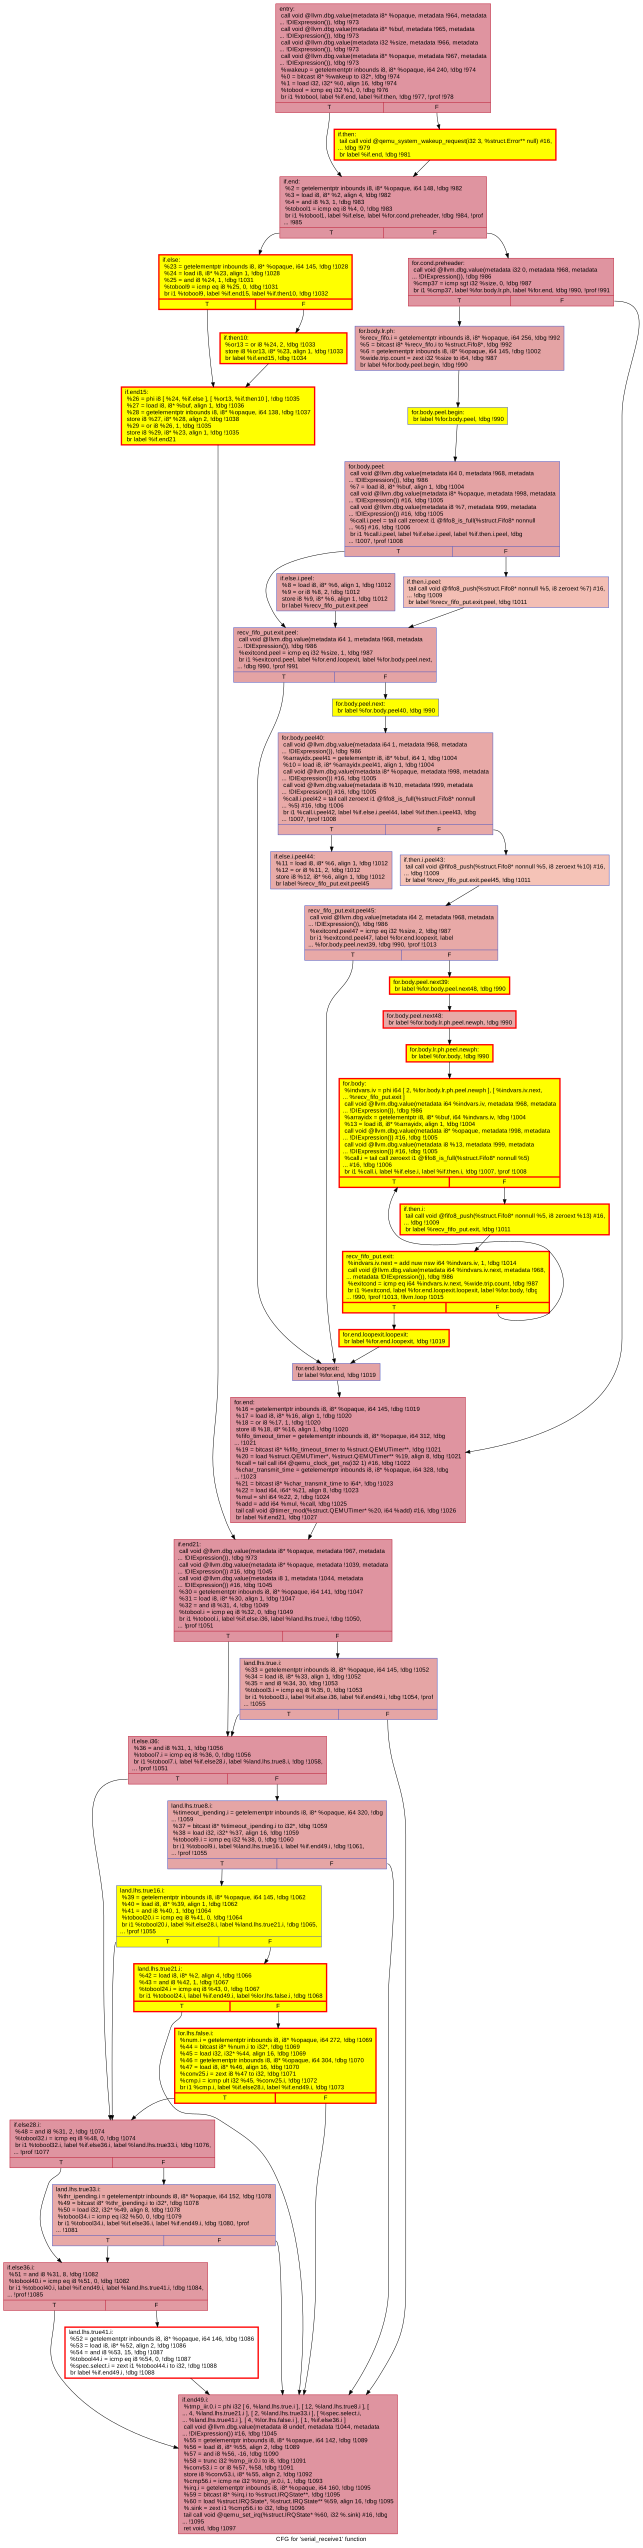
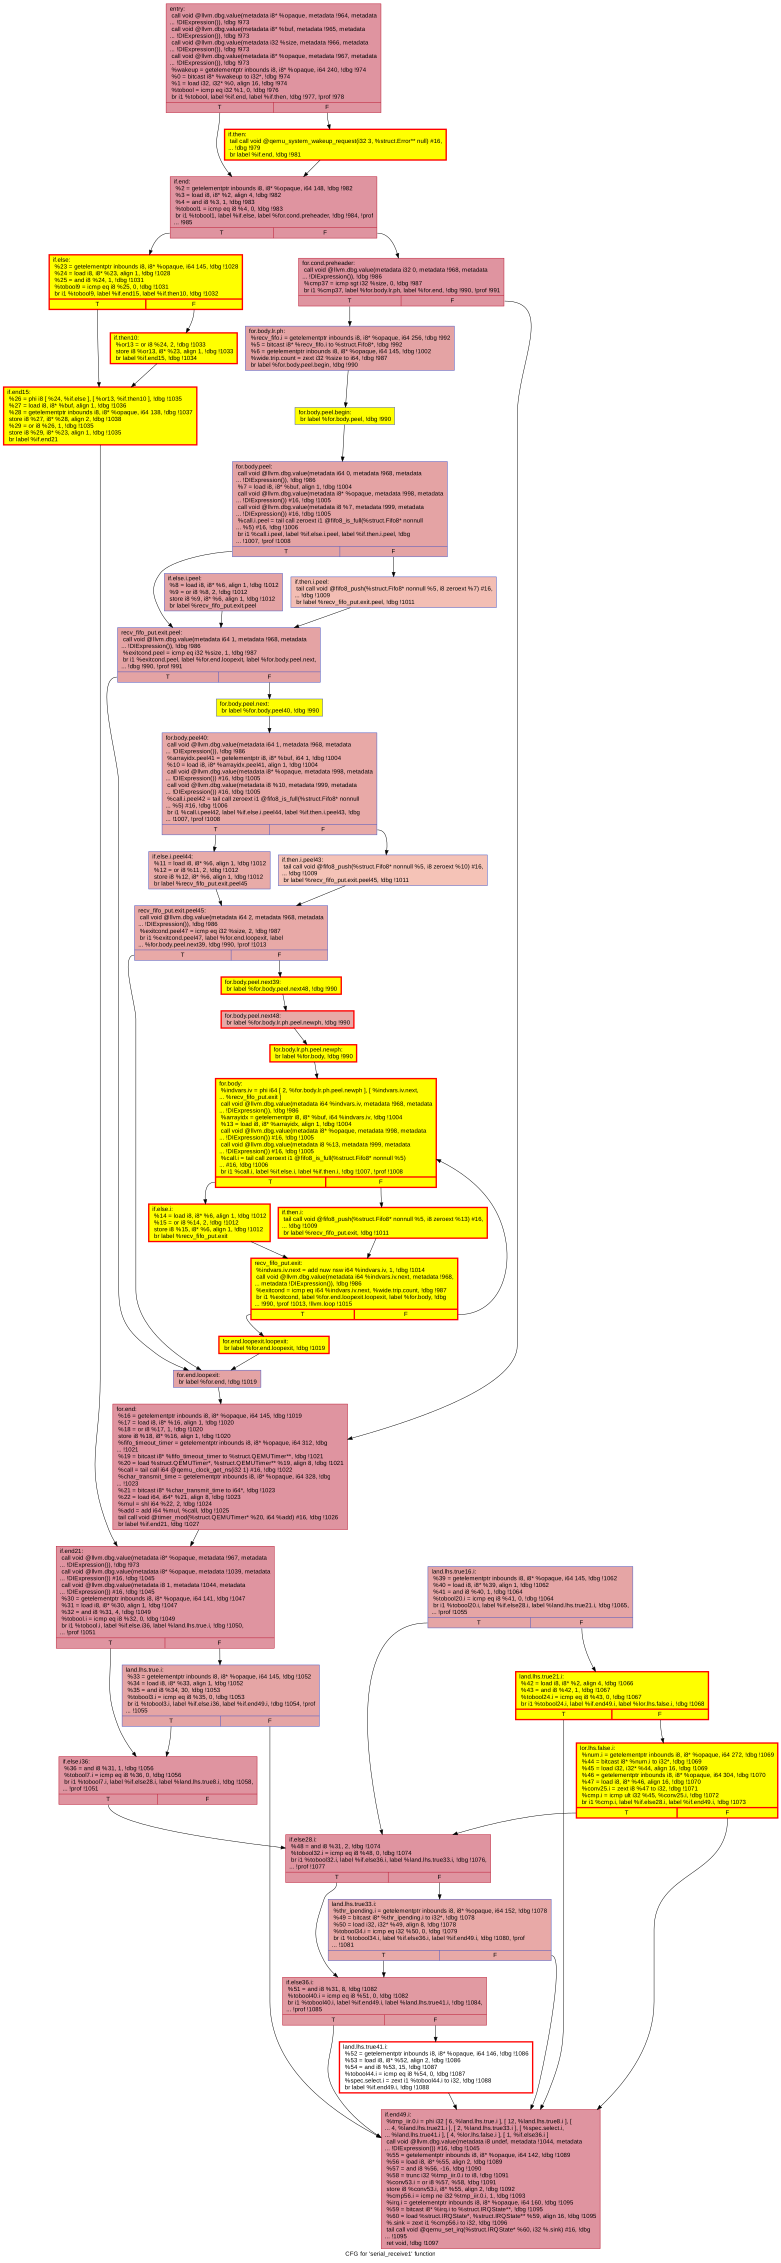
edge "if.else.i.peel44:" -> "recv_fifo_put.exit.peel45:": added
node "if.else.i:": added
node "land.lhs.true8.i:": removed
node "land.lhs.true16.i:": fillcolor yellow -> #c5333470
